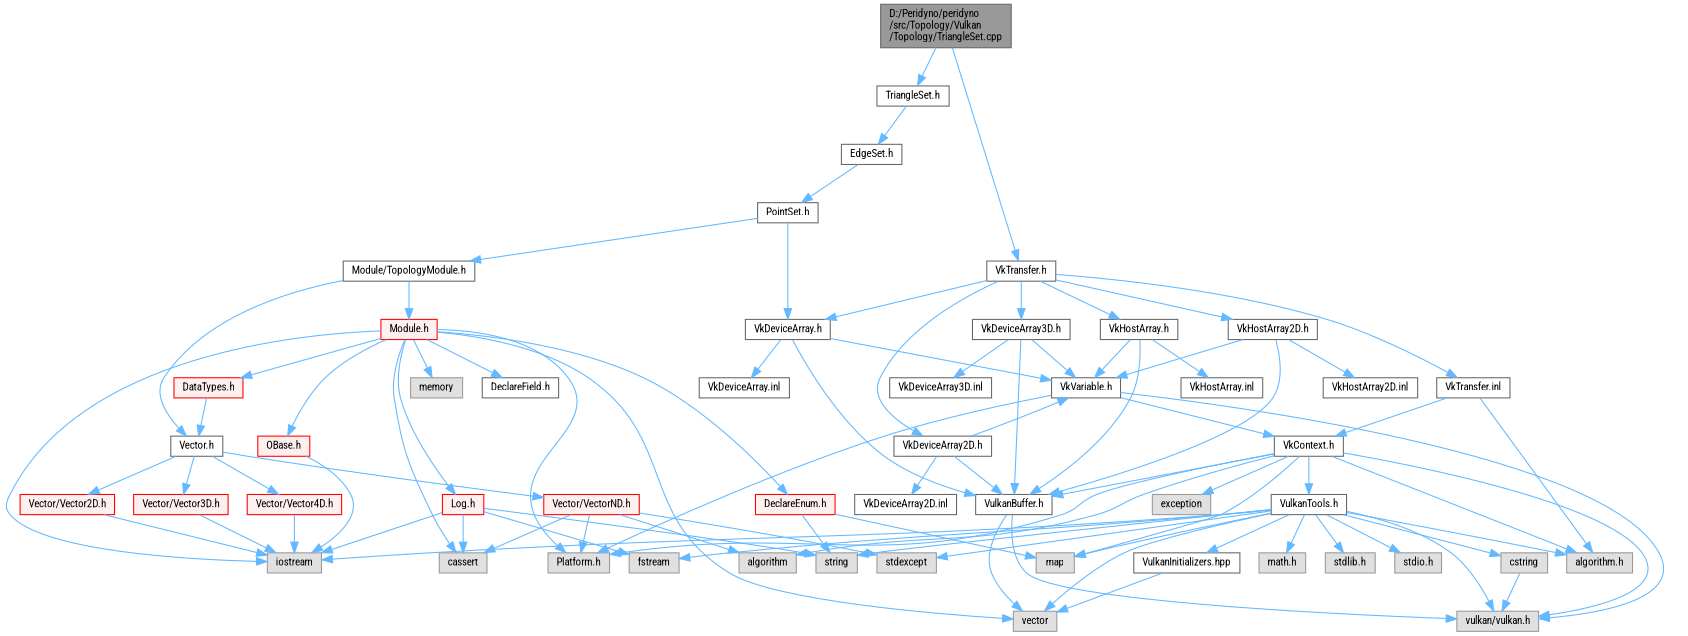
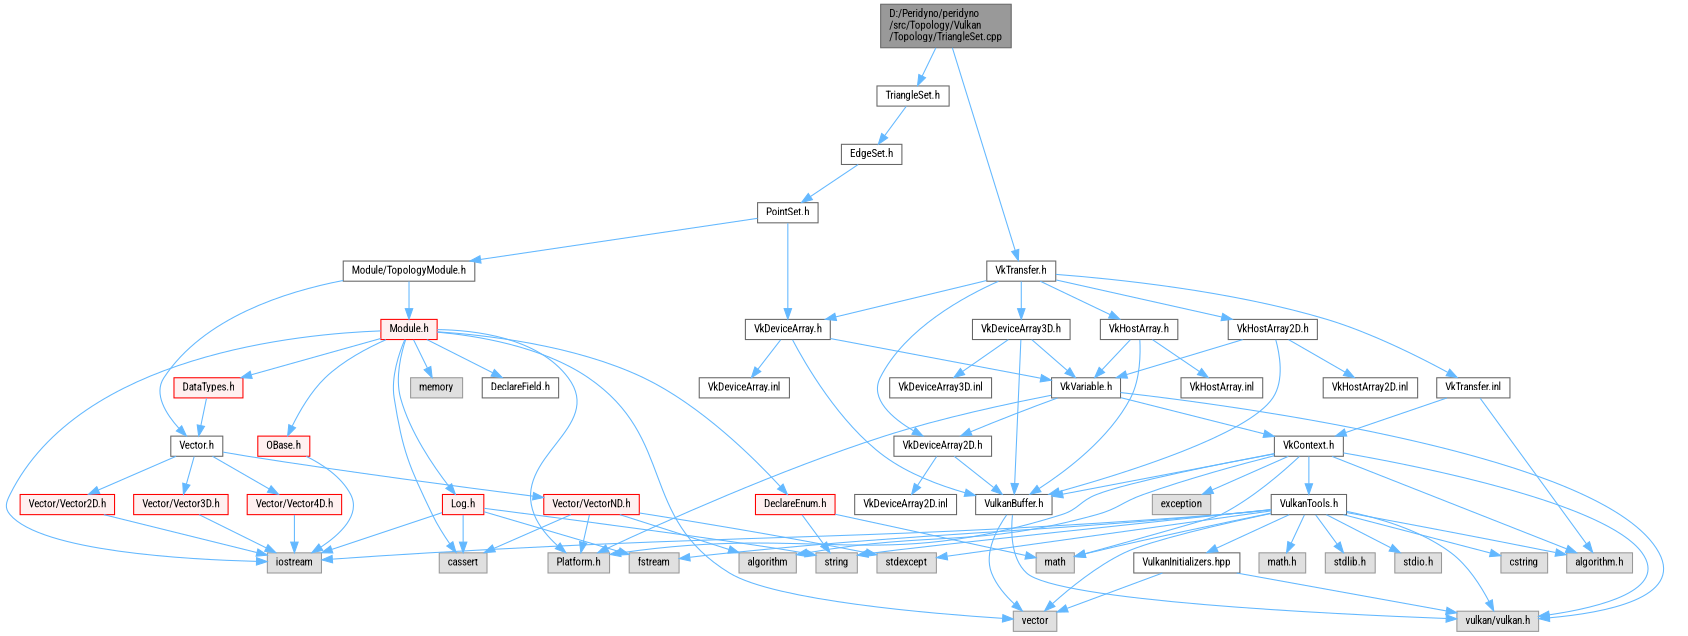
edge "VkDeviceArray2D.h" -> "VkVariable.h": reversed
node "map": label "map" -> "math"
edge "cstring" -> "vulkan/vulkan.h": now "VulkanInitializers.hpp" -> "vulkan/vulkan.h"
